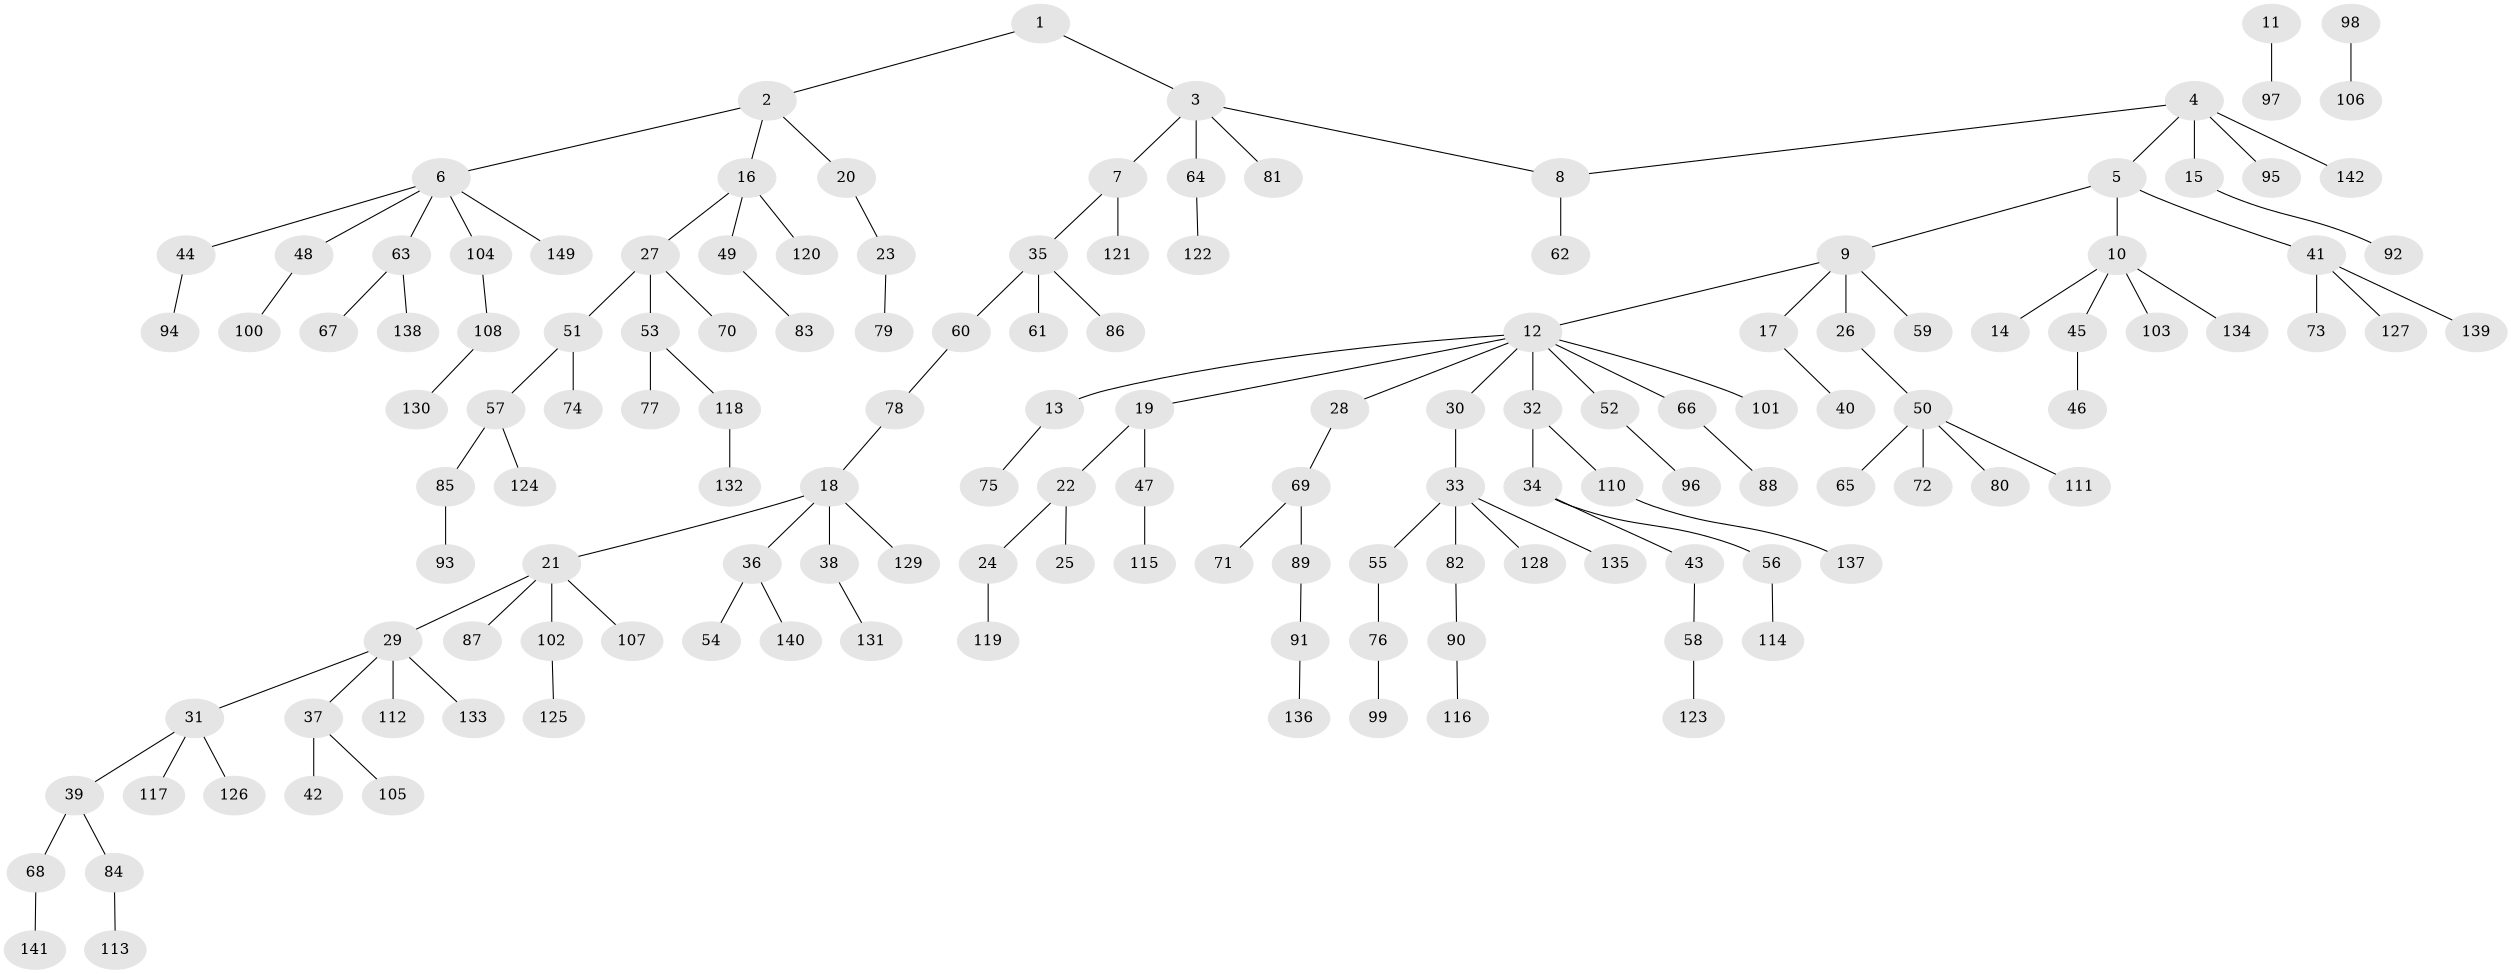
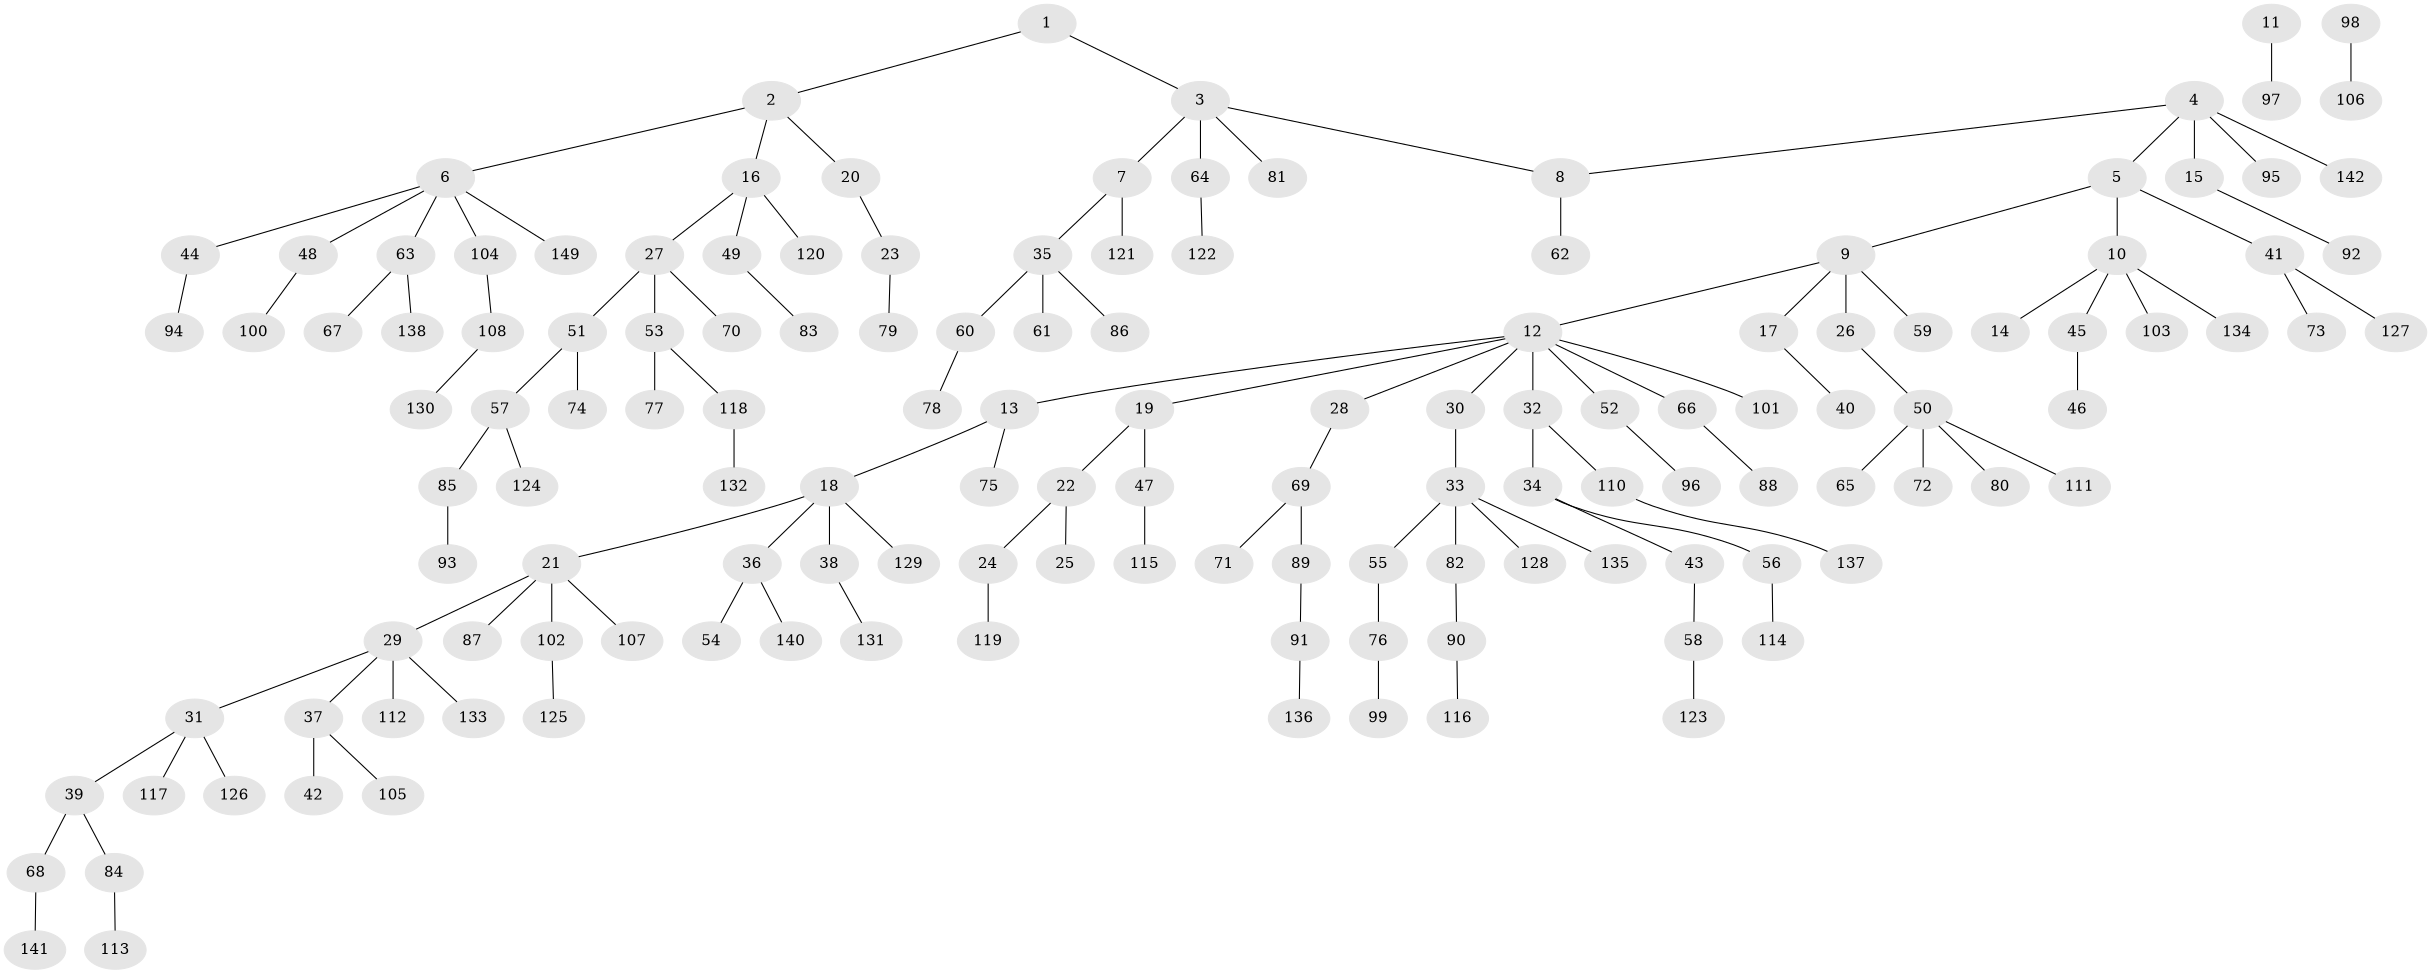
node "139": removed
edge "78" -- "18": now "13" -- "18"
